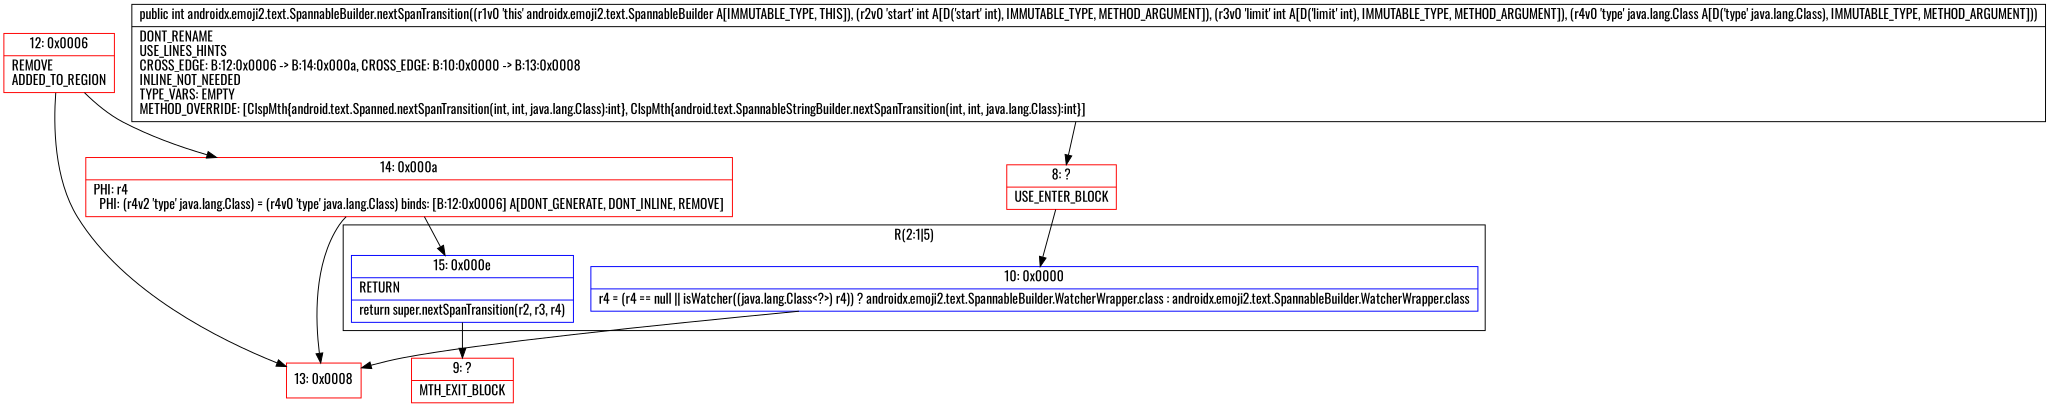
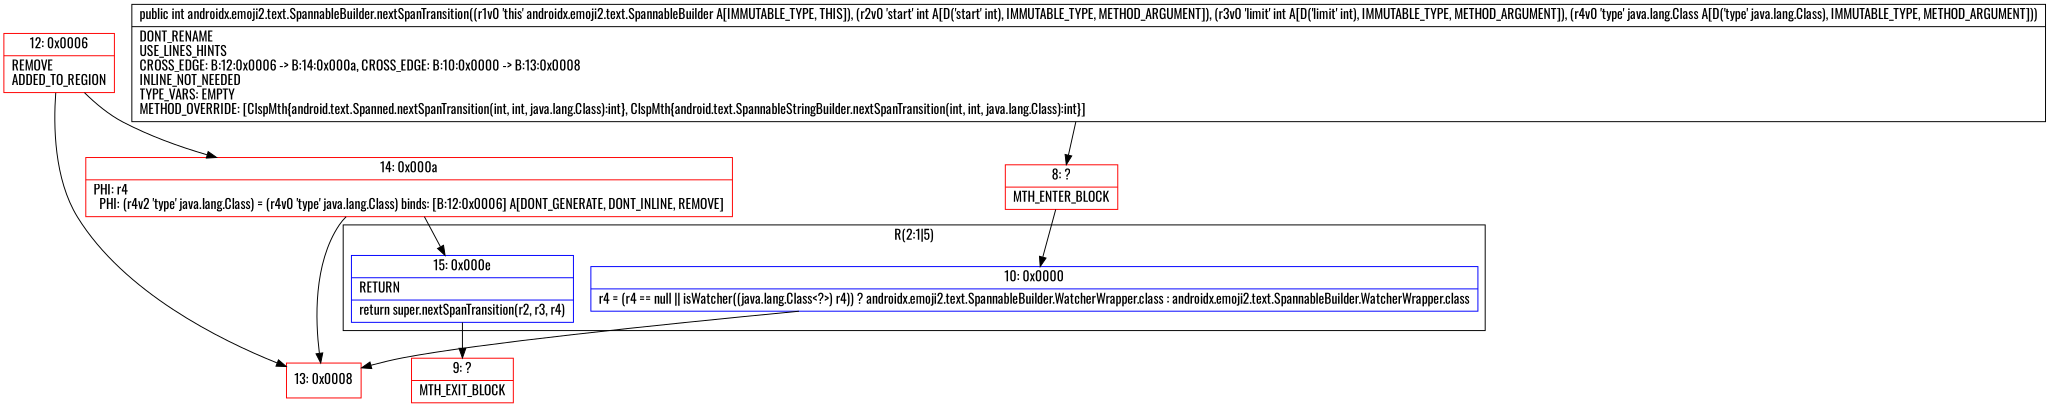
node "8: ?": text "USE_ENTER_BLOCK" -> "MTH_ENTER_BLOCK"
